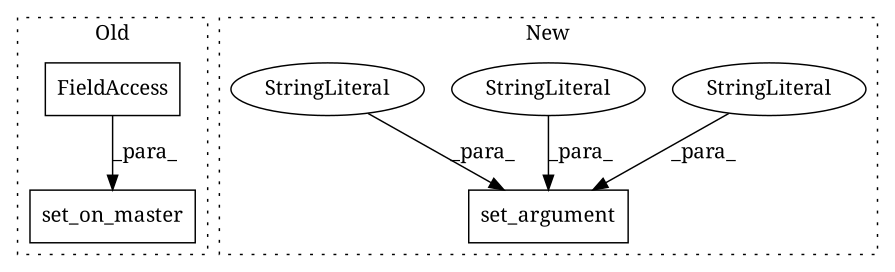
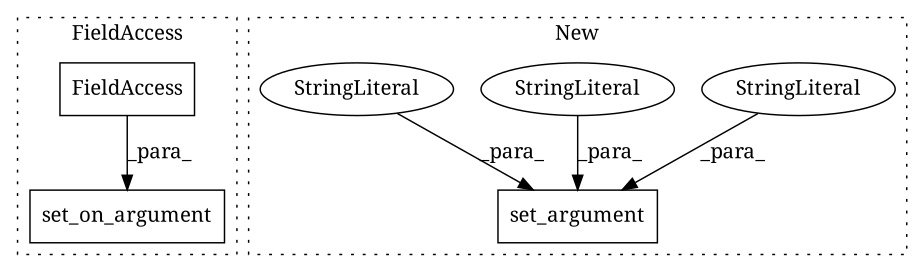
cluster "Old": label "Old" -> "FieldAccess"
node "set_on_master": label "set_on_master" -> "set_on_argument"
